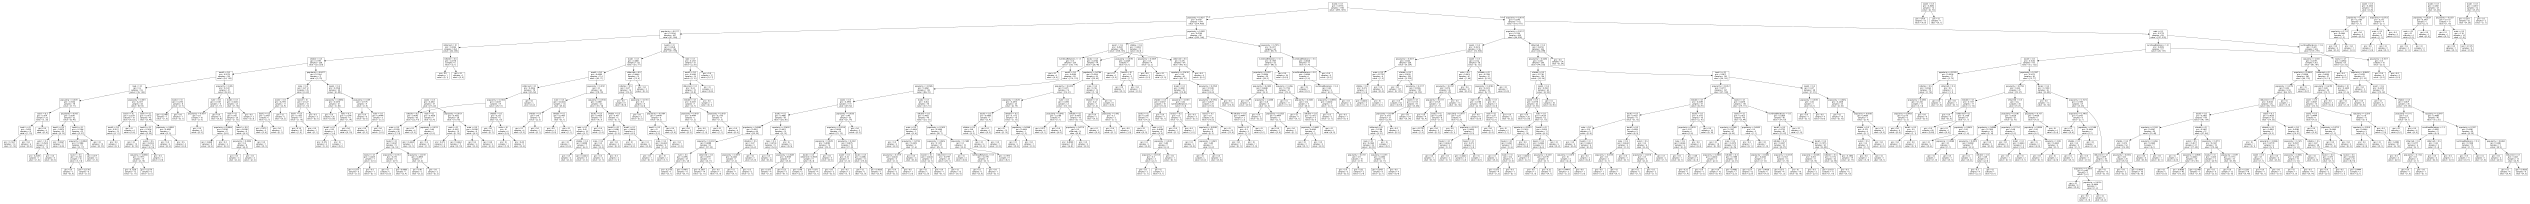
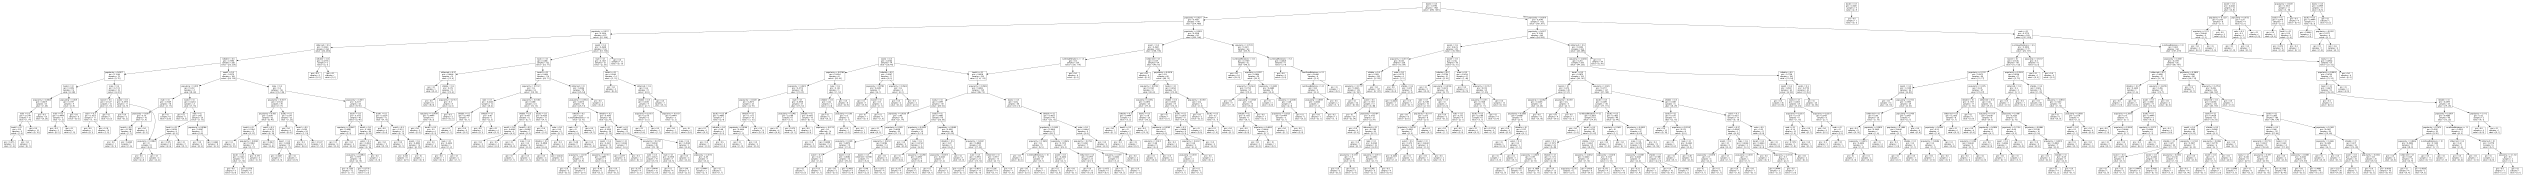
edge "isNoble <= 0.5 gini = 0.3967 samples = 11 value = [8, 3]" -> "book2 <= 0.5 gini = 0.4704 samples = 74 value = [28, 46]": reversed
edge "male <= 0.5 gini = 0.1207 samples = 31 value = [2, 29]" -> "gini = 0.0 samples = 17 value = [0, 17]": now "book5 <= 0.5 gini = 0.4548 samples = 163 value = [57, 106]" -> "gini = 0.0 samples = 17 value = [0, 17]"
edge "book5 <= 0.5 gini = 0.0921 samples = 62 value = [3, 59]" -> "book5 <= 0.5 gini = 0.2778 samples = 42 value = [7, 35]": now "book5 <= 0.5 gini = 0.0921 samples = 62 value = [3, 59]" -> "book3 <= 0.5 gini = 0.2041 samples = 26 value = [3, 23]"
node "popularity <= 0.0301 gini = 0.32 numDeadRelations = 5 value = [1, 4]": label "popularity <= 0.0301 gini = 0.32 numDeadRelations = 5 value = [1, 4]" -> "popularity <= 0.0301 gini = 0.32 samples = 5 value = [1, 4]"
node "gini = 0.0 samples = 14 value = [14, 0]": removed
edge "book2 <= 0.5 gini = 0.2975 samples = 11 value = [2, 9]" -> "book3 <= 0.5 gini = 0.3457 samples = 9 value = [2, 7]": now "book2 <= 0.5 gini = 0.2975 samples = 11 value = [2, 9]" -> "popularity <= 0.0084 gini = 0.5 samples = 8 value = [4, 4]"
edge "book2 <= 0.5 gini = 0.4821 samples = 37 value = [15, 22]" -> "isNoble <= 0.5 gini = 0.4545 samples = 63 value = [22, 41]": reversed
edge "book3 <= 0.5 gini = 0.2188 samples = 8 value = [1, 7]" -> "popularity <= 0.0017 gini = 0.18 samples = 10 value = [1, 9]": reversed
node "isNoble <= 0.5 gini = 0.355 samples = 13 value = [3, 10]": label "isNoble <= 0.5 gini = 0.355 samples = 13 value = [3, 10]" -> "isNoble <= 0.5 gini = 0.355 numDeadRelations = 13 value = [3, 10]"
node "male <= 0.5 gini = 0.4339 samples = 22 value = [7, 15]": removed
edge "book3 <= 0.5 gini = 0.3457 samples = 9 value = [2, 7]" -> "gini = 0.375 samples = 8 value = [2, 6]": now "book1 <= 0.5 gini = 0.4938 samples = 9 value = [4, 5]" -> "gini = 0.375 samples = 8 value = [2, 6]"
edge "isMarried <= 0.5 gini = 0.2188 samples = 8 value = [1, 7]" -> "gini = 0.0 samples = 60 value = [0, 60]": now "isNoble <= 0.5 gini = 0.0263 samples = 75 value = [1, 74]" -> "gini = 0.0 samples = 60 value = [0, 60]"
edge "book5 <= 0.5 gini = 0.3911 samples = 15 value = [4, 11]" -> "book3 <= 0.5 gini = 0.4082 samples = 14 value = [4, 10]": added
edge "gini = 0.0 samples = 7 value = [7, 0]" -> "gini = 0.4082 samples = 21 value = [6, 15]": now "book2 <= 0.5 gini = 0.4444 samples = 24 value = [8, 16]" -> "gini = 0.4082 samples = 21 value = [6, 15]"
edge "book2 <= 0.5 gini = 0.4321 samples = 19 value = [6, 13]" -> "book2 <= 0.5 gini = 0.2449 samples = 7 value = [1, 6]": now "male <= 0.5 gini = 0.3935 samples = 26 value = [7, 19]" -> "book2 <= 0.5 gini = 0.2449 samples = 7 value = [1, 6]"
edge "popularity <= 0.1689 gini = 0.5 samples = 10 value = [5, 5]" -> "gini = 0.1975 samples = 9 value = [8, 1]": now "isMarried <= 0.5 gini = 0.0799 samples = 24 value = [23, 1]" -> "gini = 0.1975 samples = 9 value = [8, 1]"
edge "book5 <= 0.5 gini = 0.1975 samples = 45 value = [5, 40]" -> "gini = 0.1884 samples = 19 value = [2, 17]": now "isNoble <= 0.5 gini = 0.1172 samples = 32 value = [2, 30]" -> "gini = 0.1884 samples = 19 value = [2, 17]"
edge "isNoble <= 0.5 gini = 0.375 samples = 52 value = [13, 39]" -> "isMarried <= 0.5 gini = 0.095 samples = 20 value = [1, 19]": now "isNoble <= 0.5 gini = 0.375 samples = 52 value = [13, 39]" -> "book1 <= 0.5 gini = 0.2637 samples = 32 value = [5, 27]"
node "gini = 0.375 samples = 12 value = [3, 9]": label "gini = 0.375 samples = 12 value = [3, 9]" -> "popularity = 0.375 samples = 12 value = [3, 9]"
